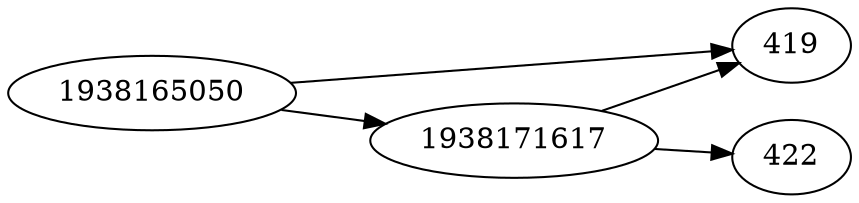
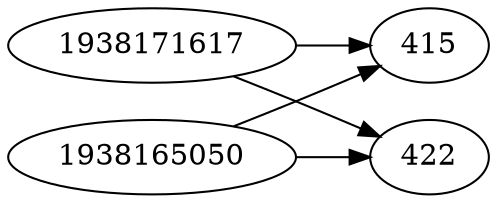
node "419": label "419" -> "415"
edge "1938165050" -> "1938171617": now "1938165050" -> "422"
